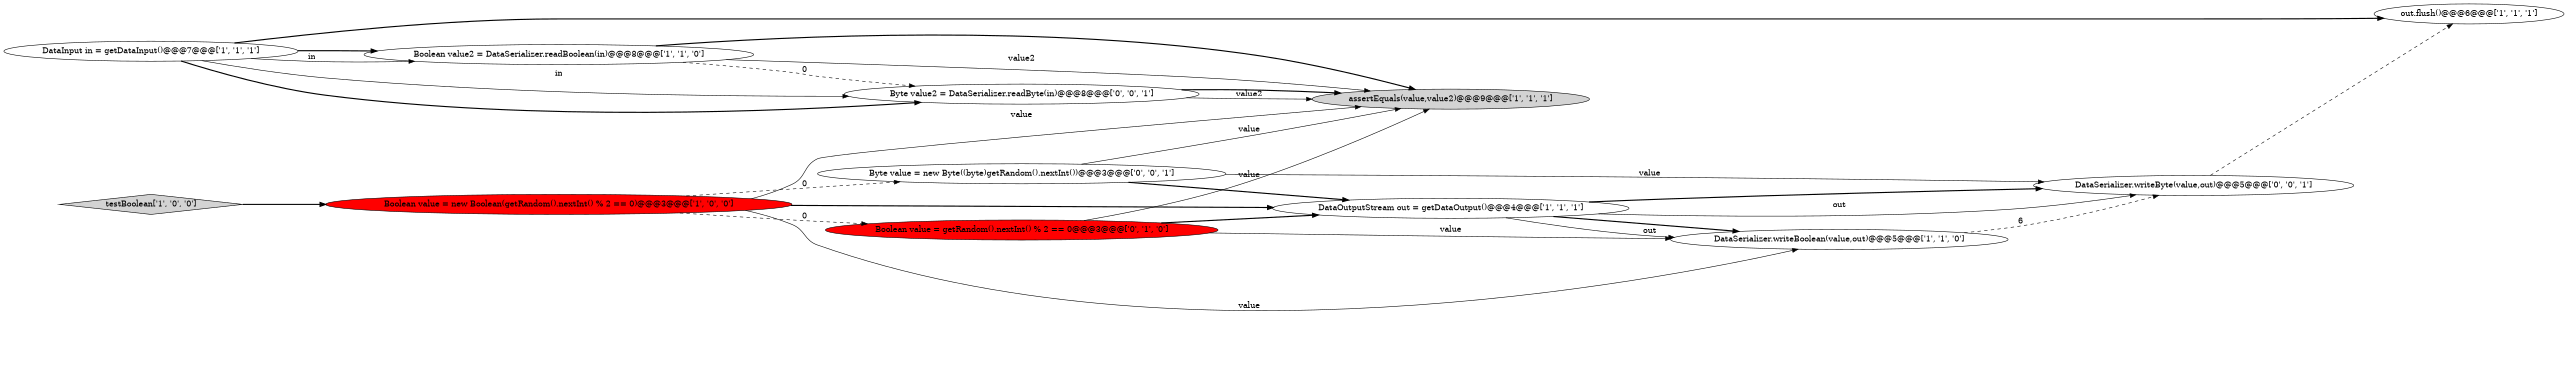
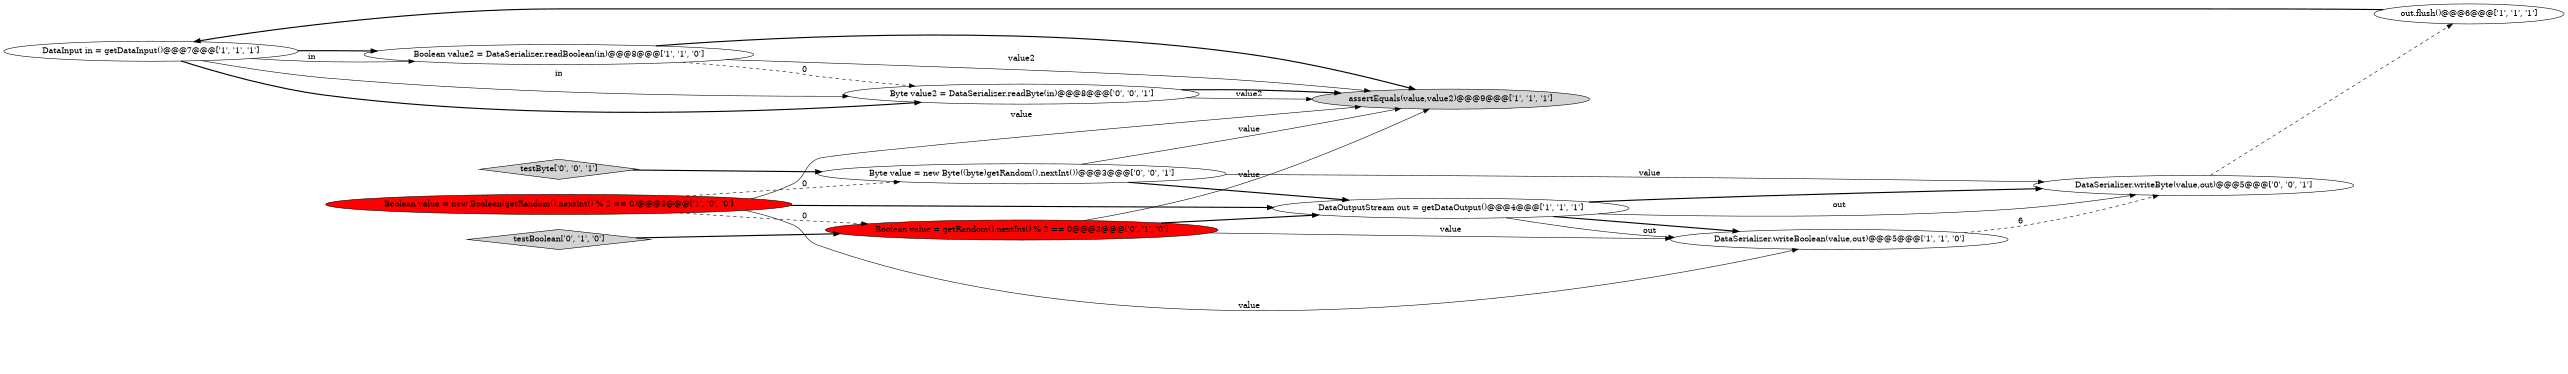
edge "DataInput in = getDataInput()@@@7@@@['1', '1', '1']" -> "out.flush()@@@6@@@['1', '1', '1']": reversed
node "testByte['0', '0', '1']": added
node "testBoolean['1', '0', '0']": removed
node "testBoolean['0', '1', '0']": added
